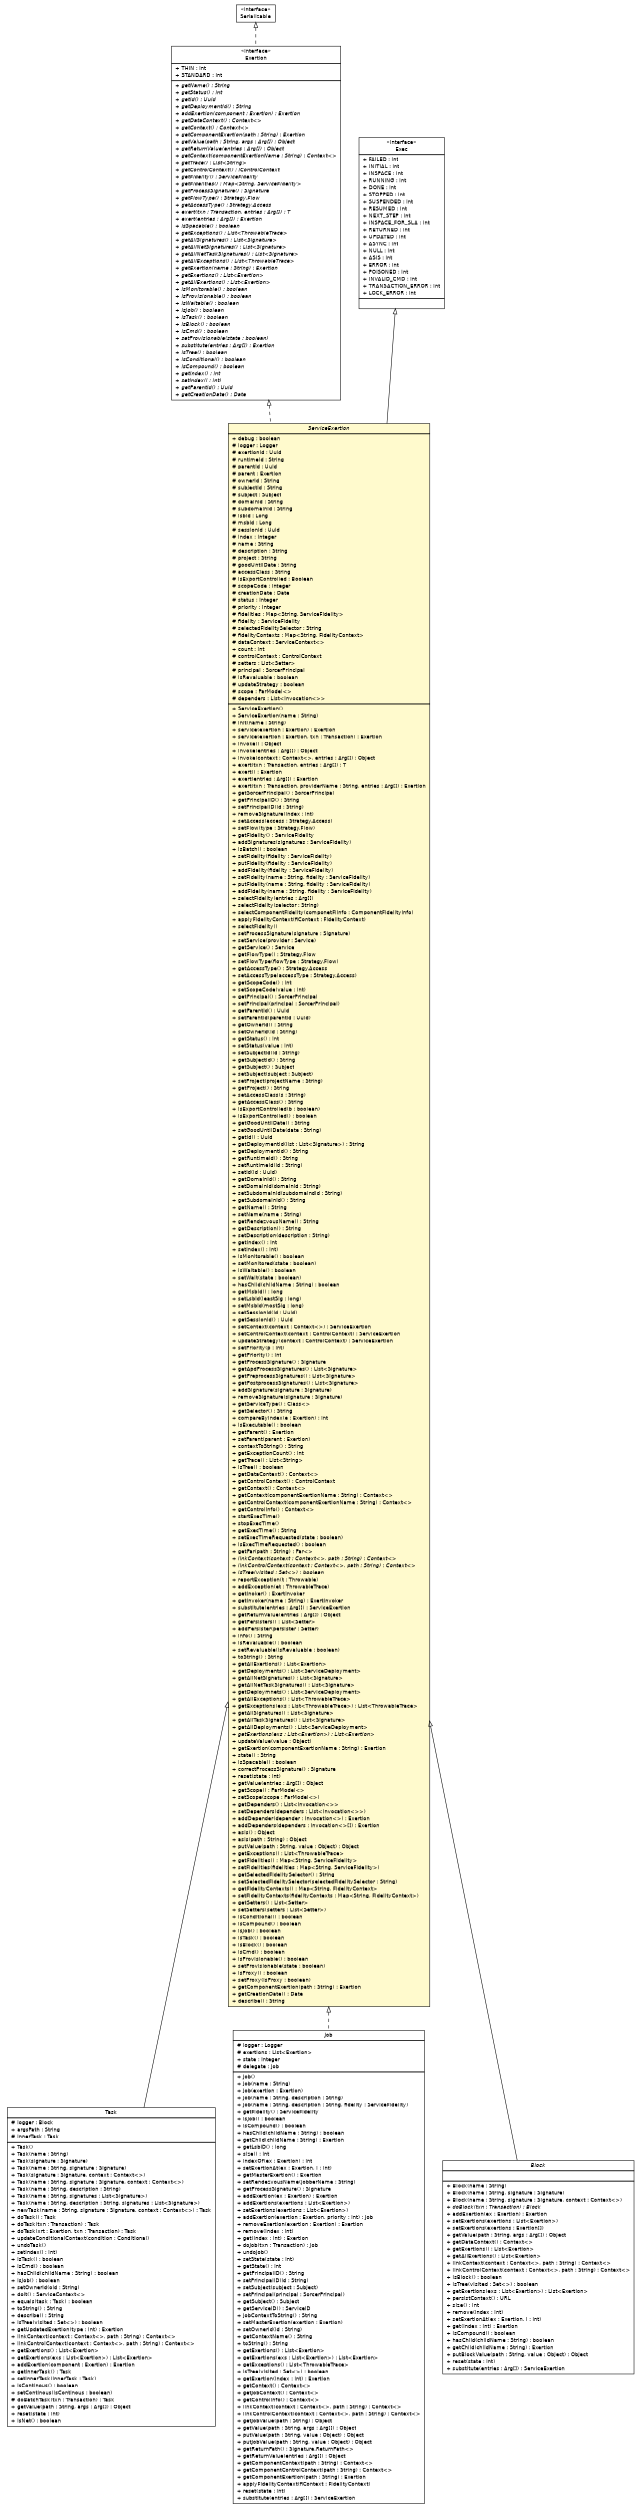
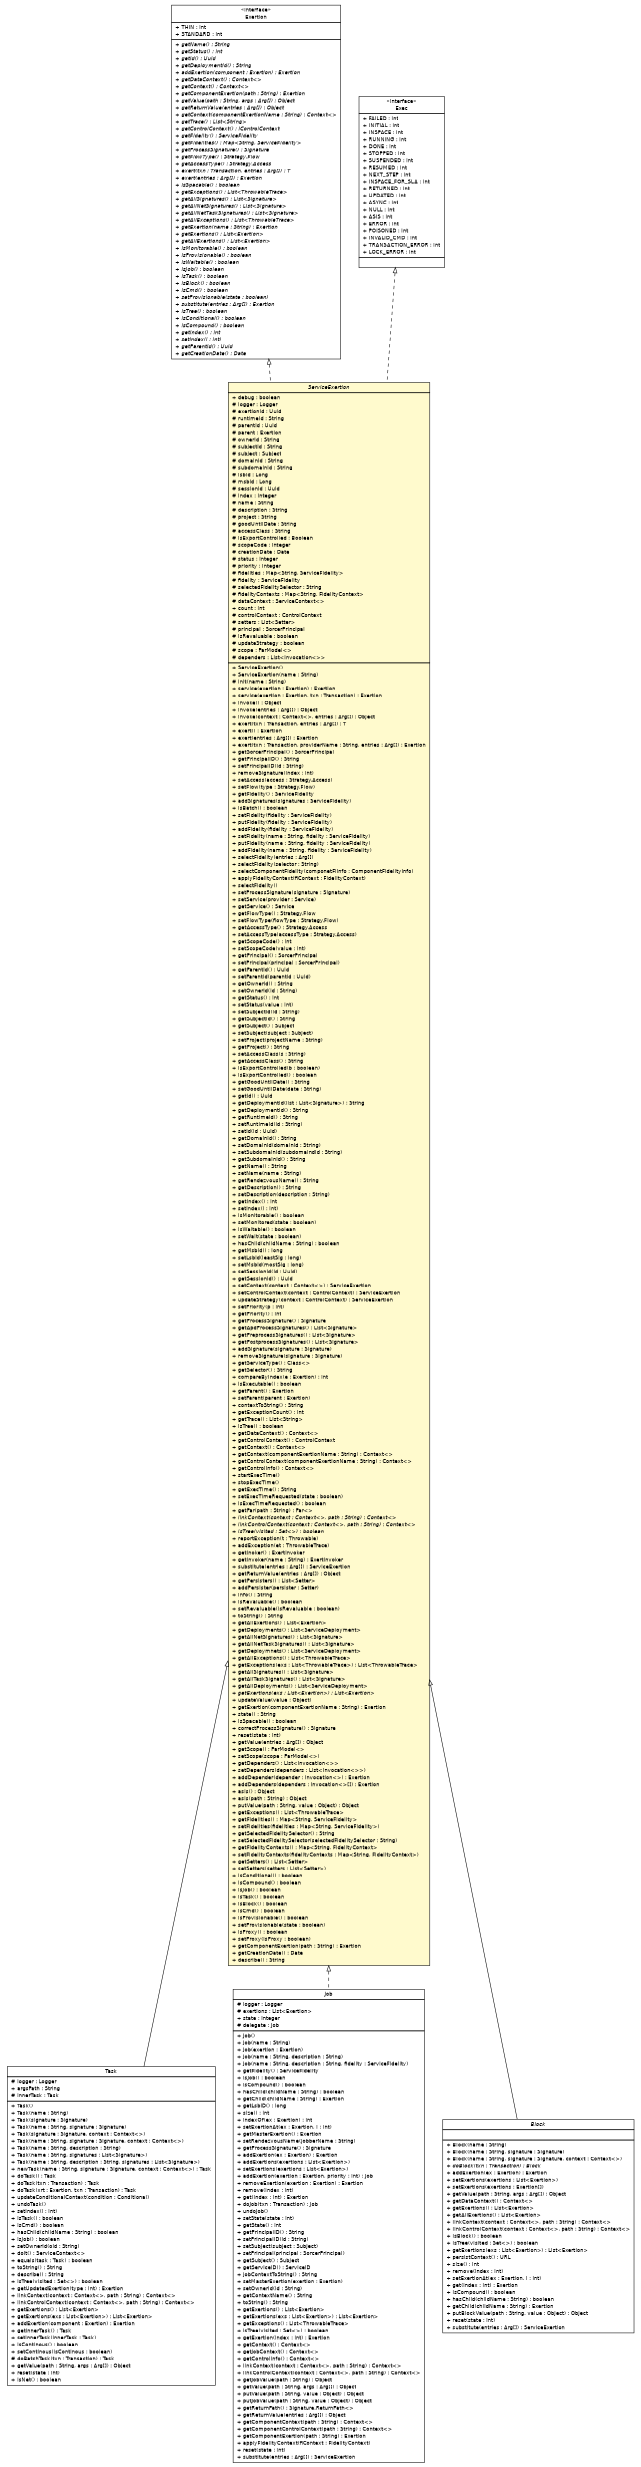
node "Serializable": removed
edge "ServiceExertion" -> "Exec": style solid -> dashed
node "Task": text "# logger : Block" -> "# logger : Logger"
